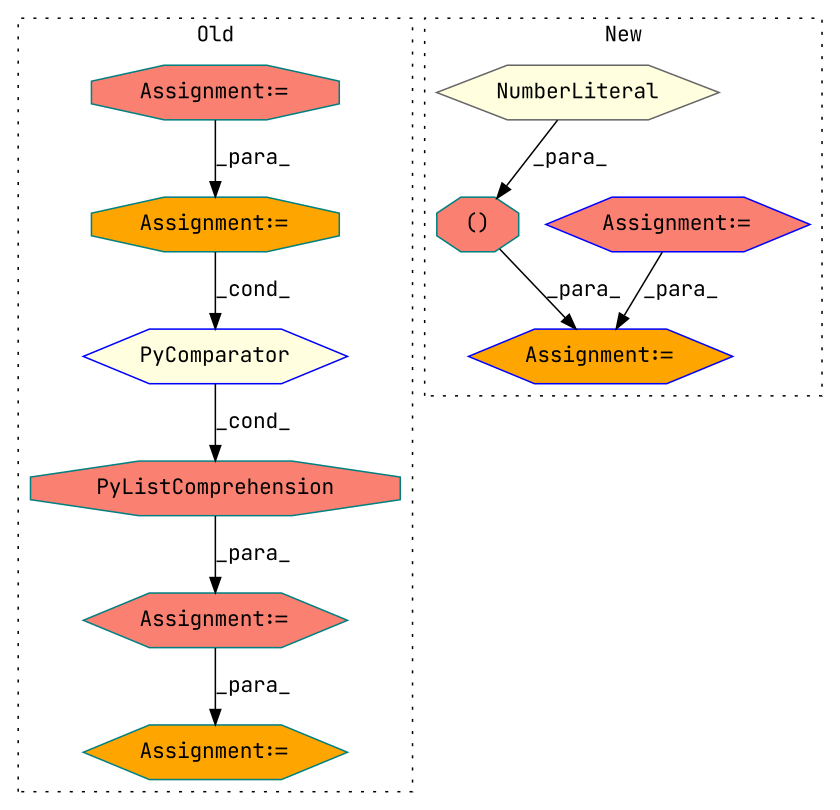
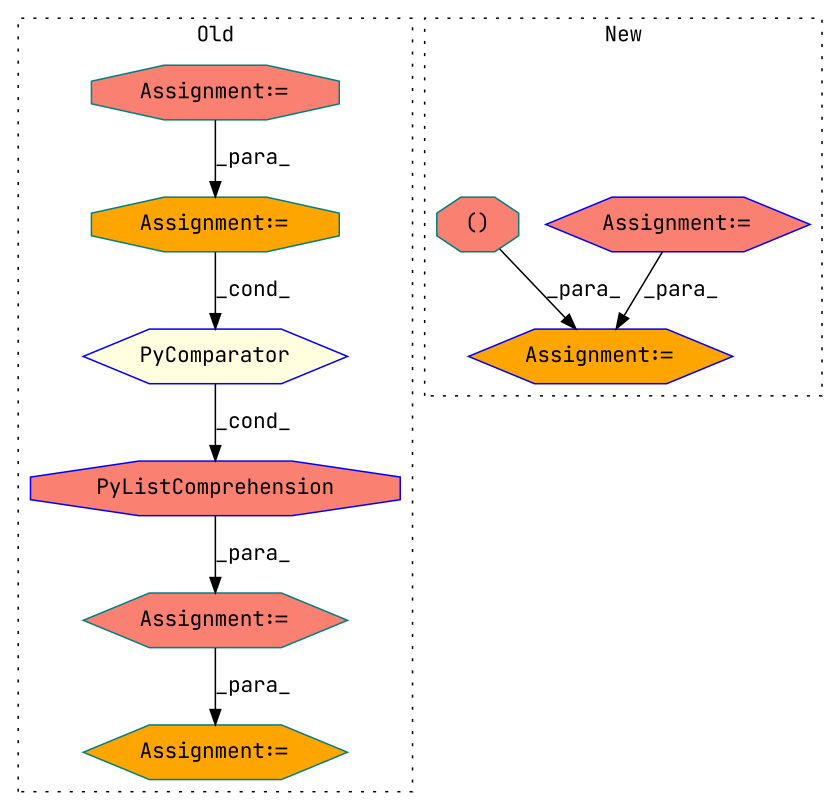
node "NumberLiteral": removed
node "PyListComprehension": color teal -> blue
